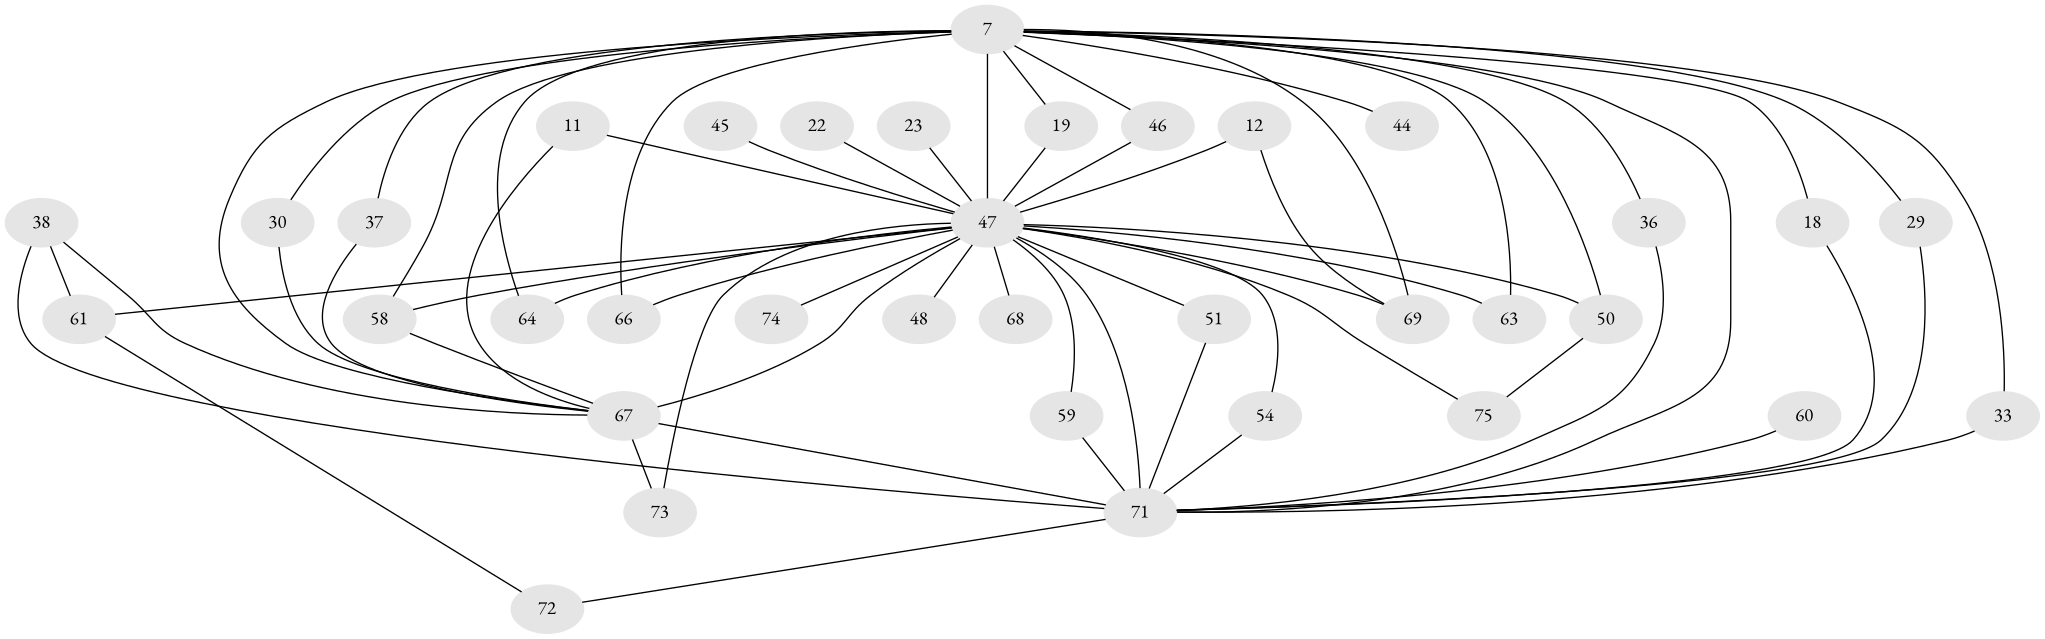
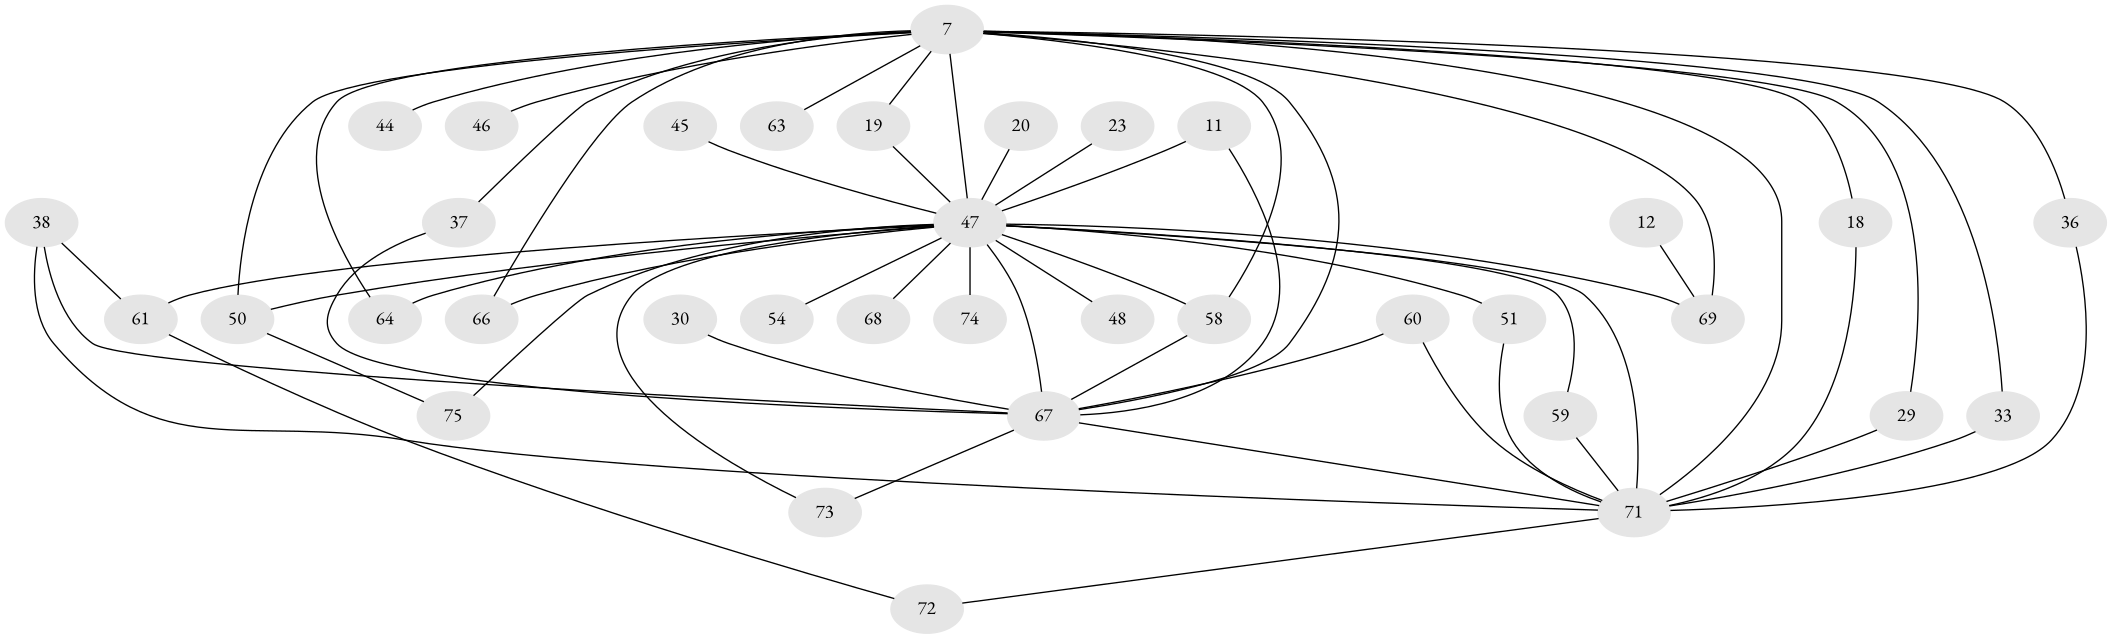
edge "7" -- "30": removed
node "22": label "22" -> "20"
edge "46" -- "47": removed
edge "12" -- "47": removed
edge "47" -- "63": removed
edge "60" -- "67": added
edge "54" -- "71": removed
